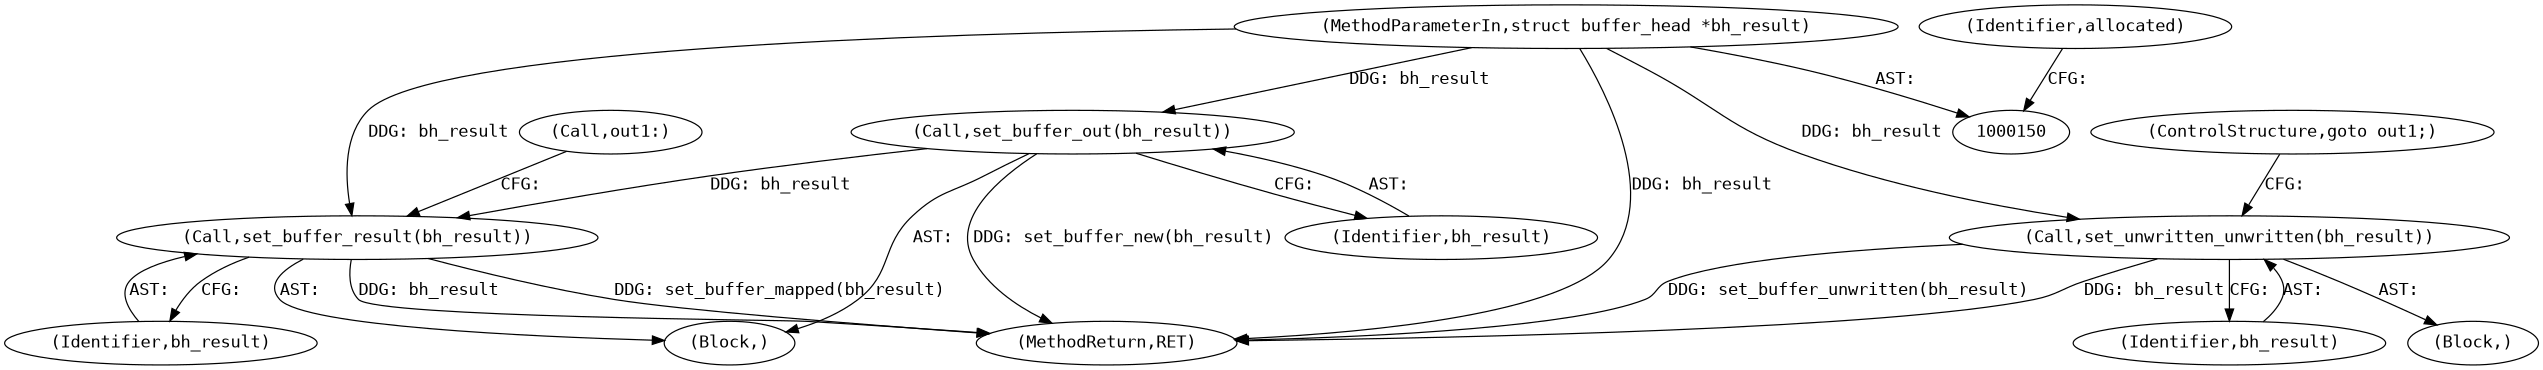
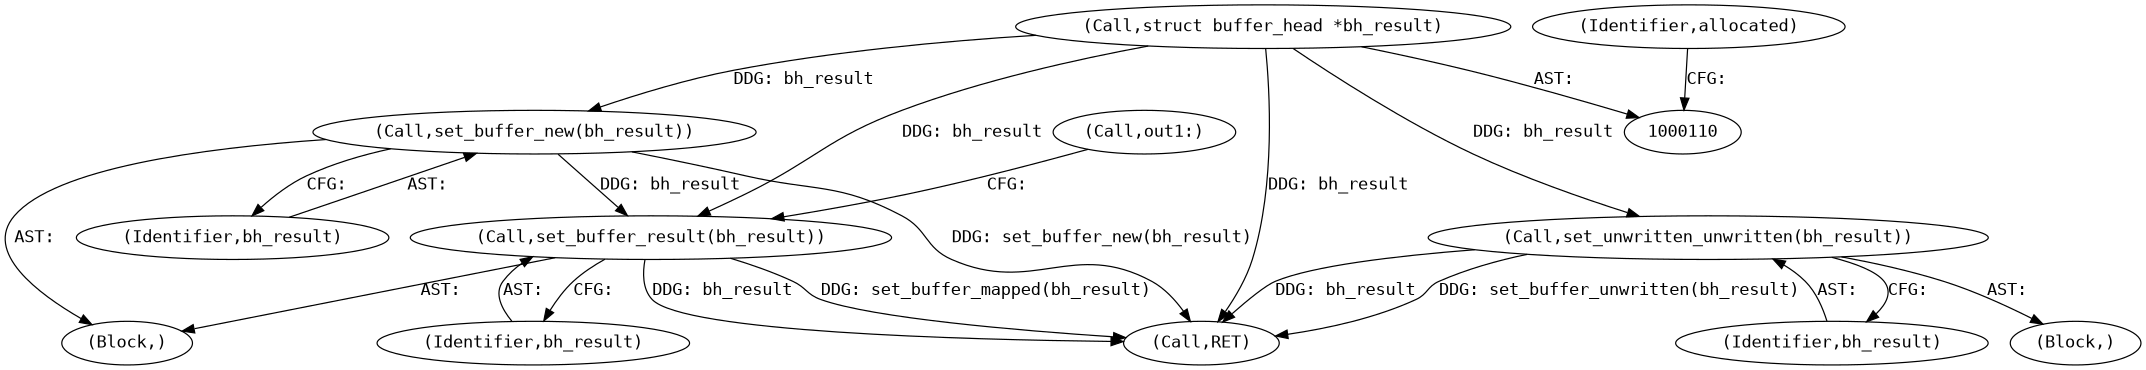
node "(MethodParameterIn,struct buffer_head *bh_result)": label "(MethodParameterIn,struct buffer_head *bh_result)" -> "(Call,struct buffer_head *bh_result)"
node "(Call,set_buffer_out(bh_result))": label "(Call,set_buffer_out(bh_result))" -> "(Call,set_buffer_new(bh_result))"
node "1000150": label "1000150" -> "1000110"
node "(ControlStructure,goto out1;)": removed
node "(MethodReturn,RET)": label "(MethodReturn,RET)" -> "(Call,RET)"
